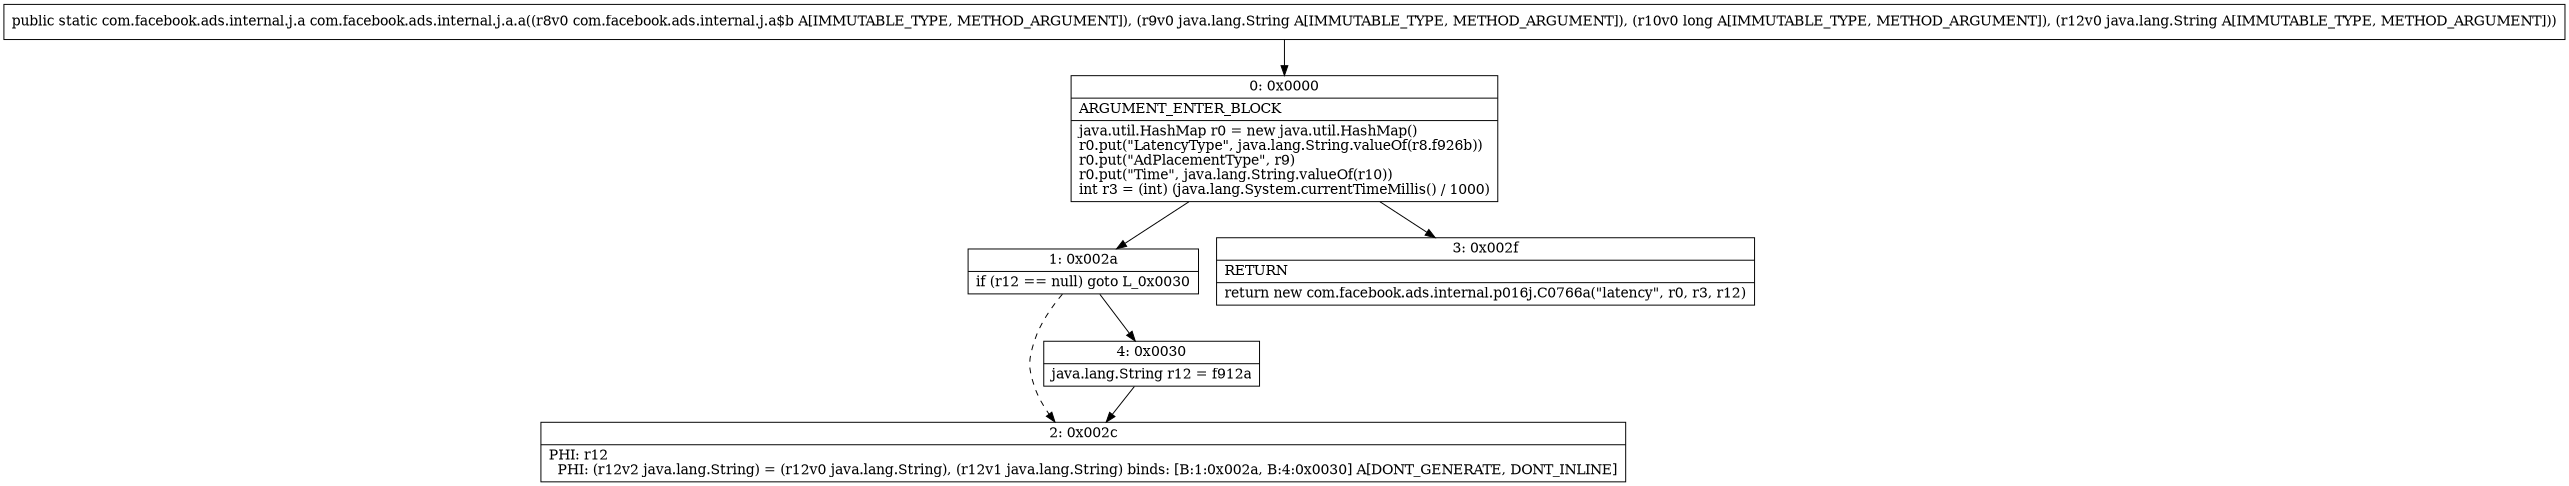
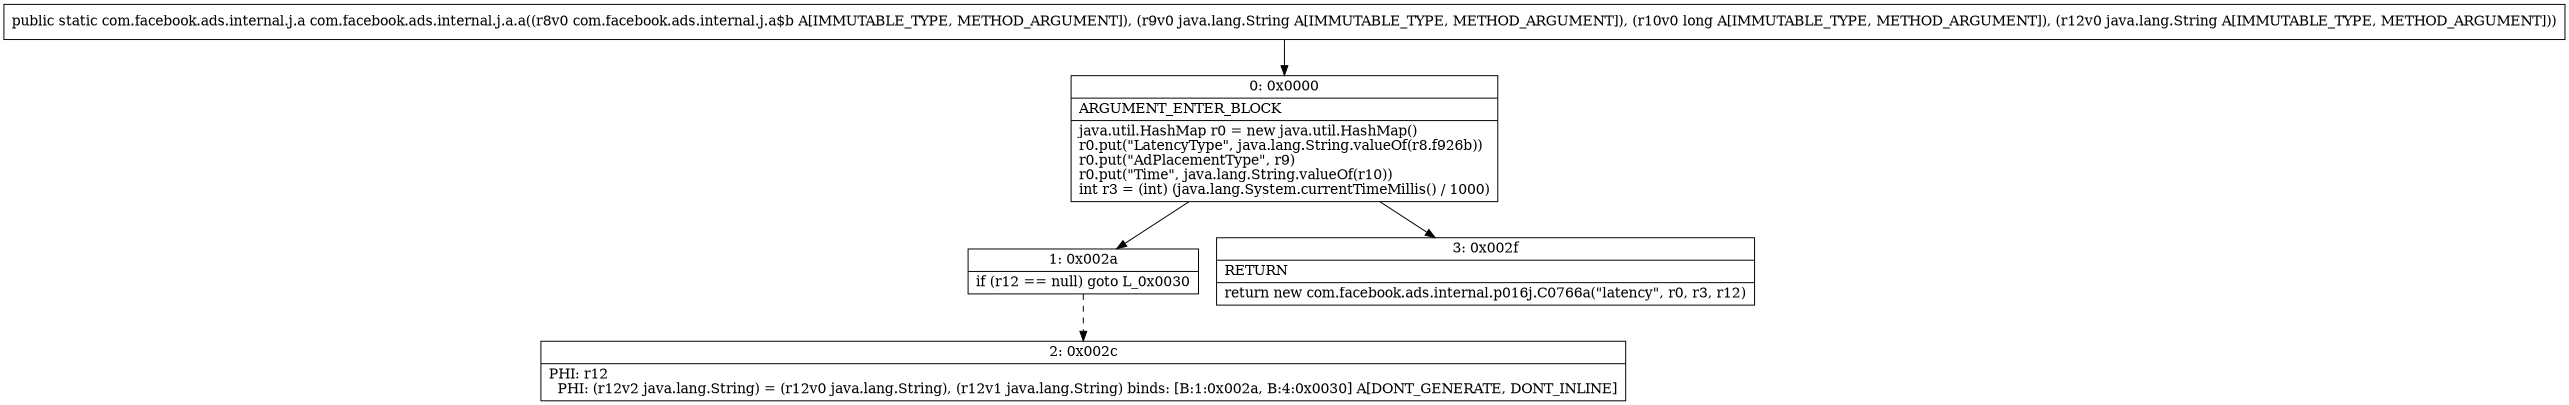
node "4: 0x0030": removed
